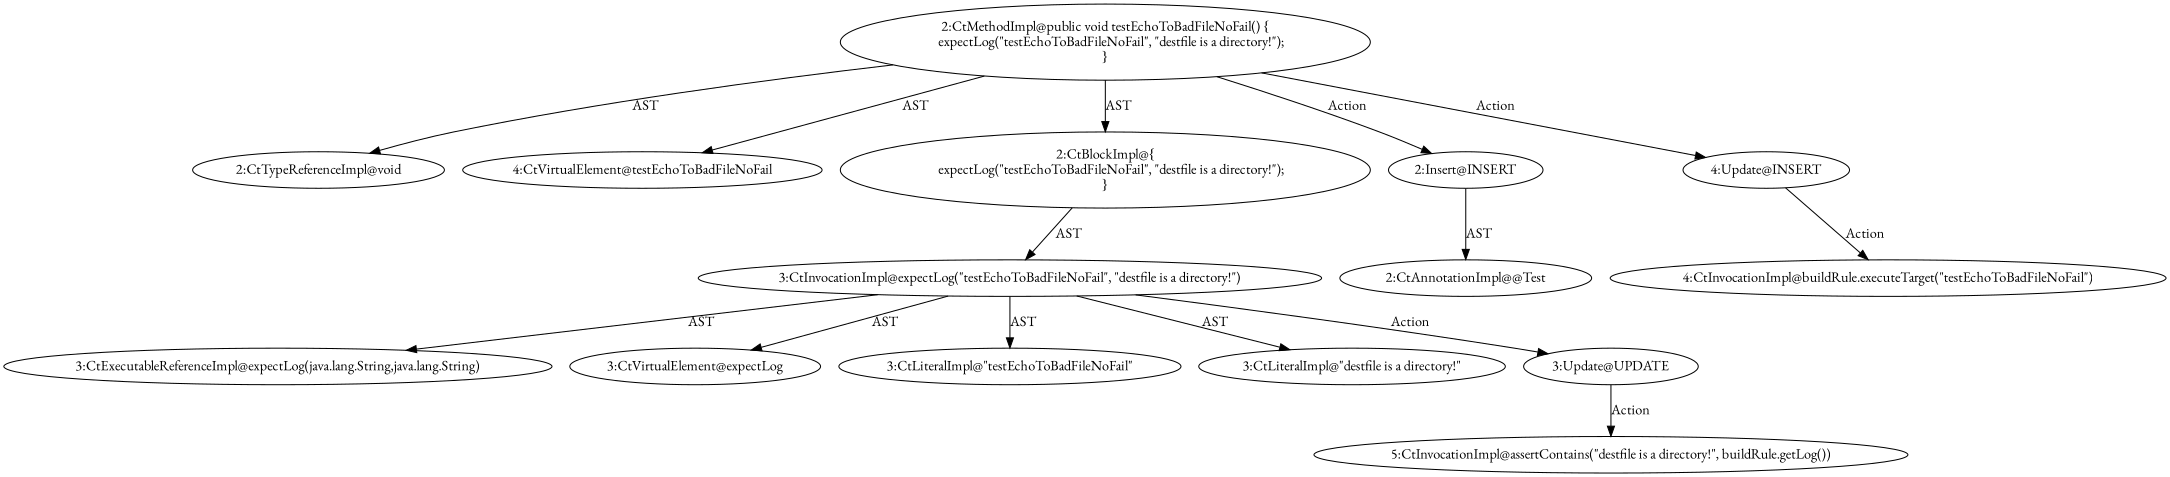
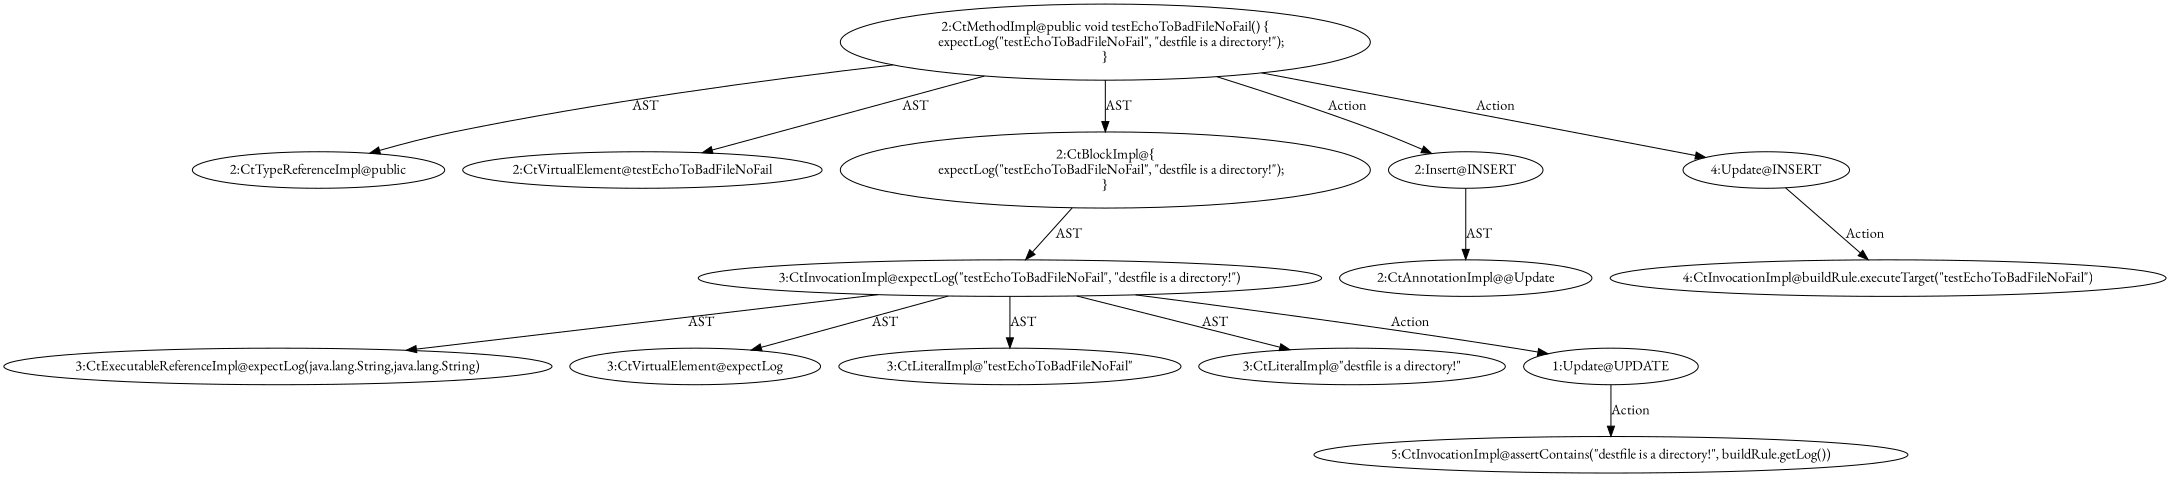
node "2:CtTypeReferenceImpl@void": label "2:CtTypeReferenceImpl@void" -> "2:CtTypeReferenceImpl@public"
node "4:CtVirtualElement@testEchoToBadFileNoFail": label "4:CtVirtualElement@testEchoToBadFileNoFail" -> "2:CtVirtualElement@testEchoToBadFileNoFail"
node "2:CtAnnotationImpl@@Test": label "2:CtAnnotationImpl@@Test" -> "2:CtAnnotationImpl@@Update"
node "3:Update@UPDATE": label "3:Update@UPDATE" -> "1:Update@UPDATE"
